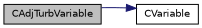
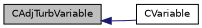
edge "CAdjTurbVariable" -> "CVariable": reversed
